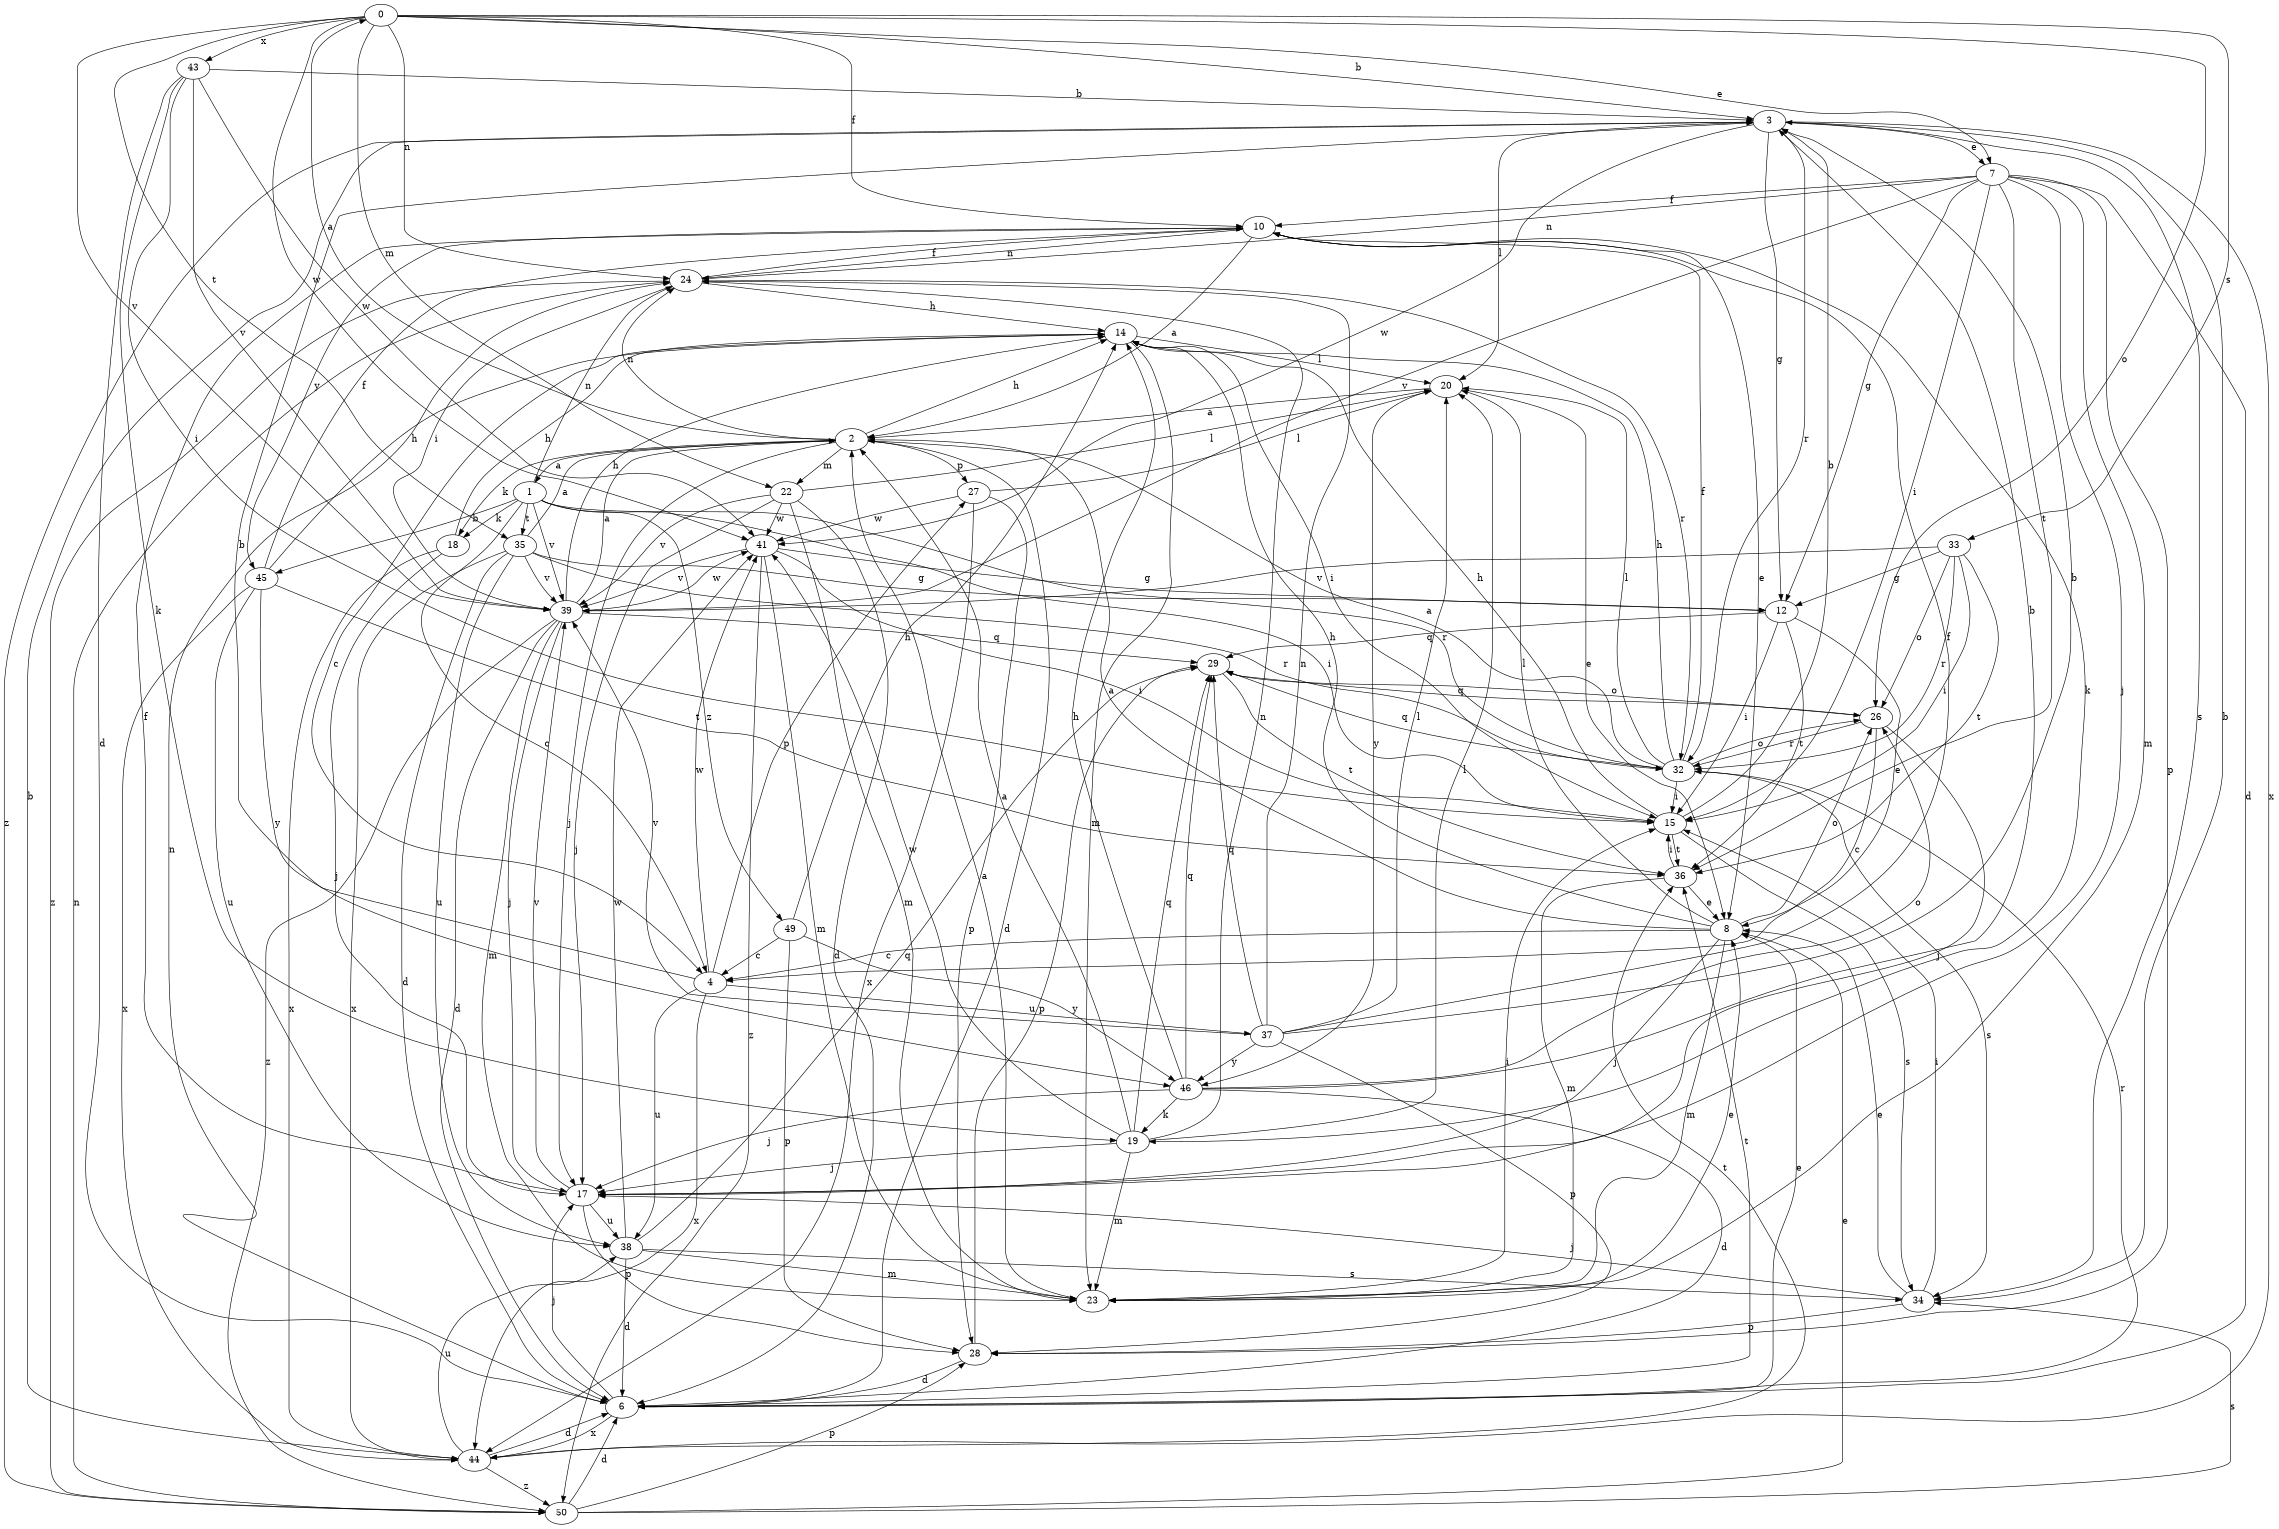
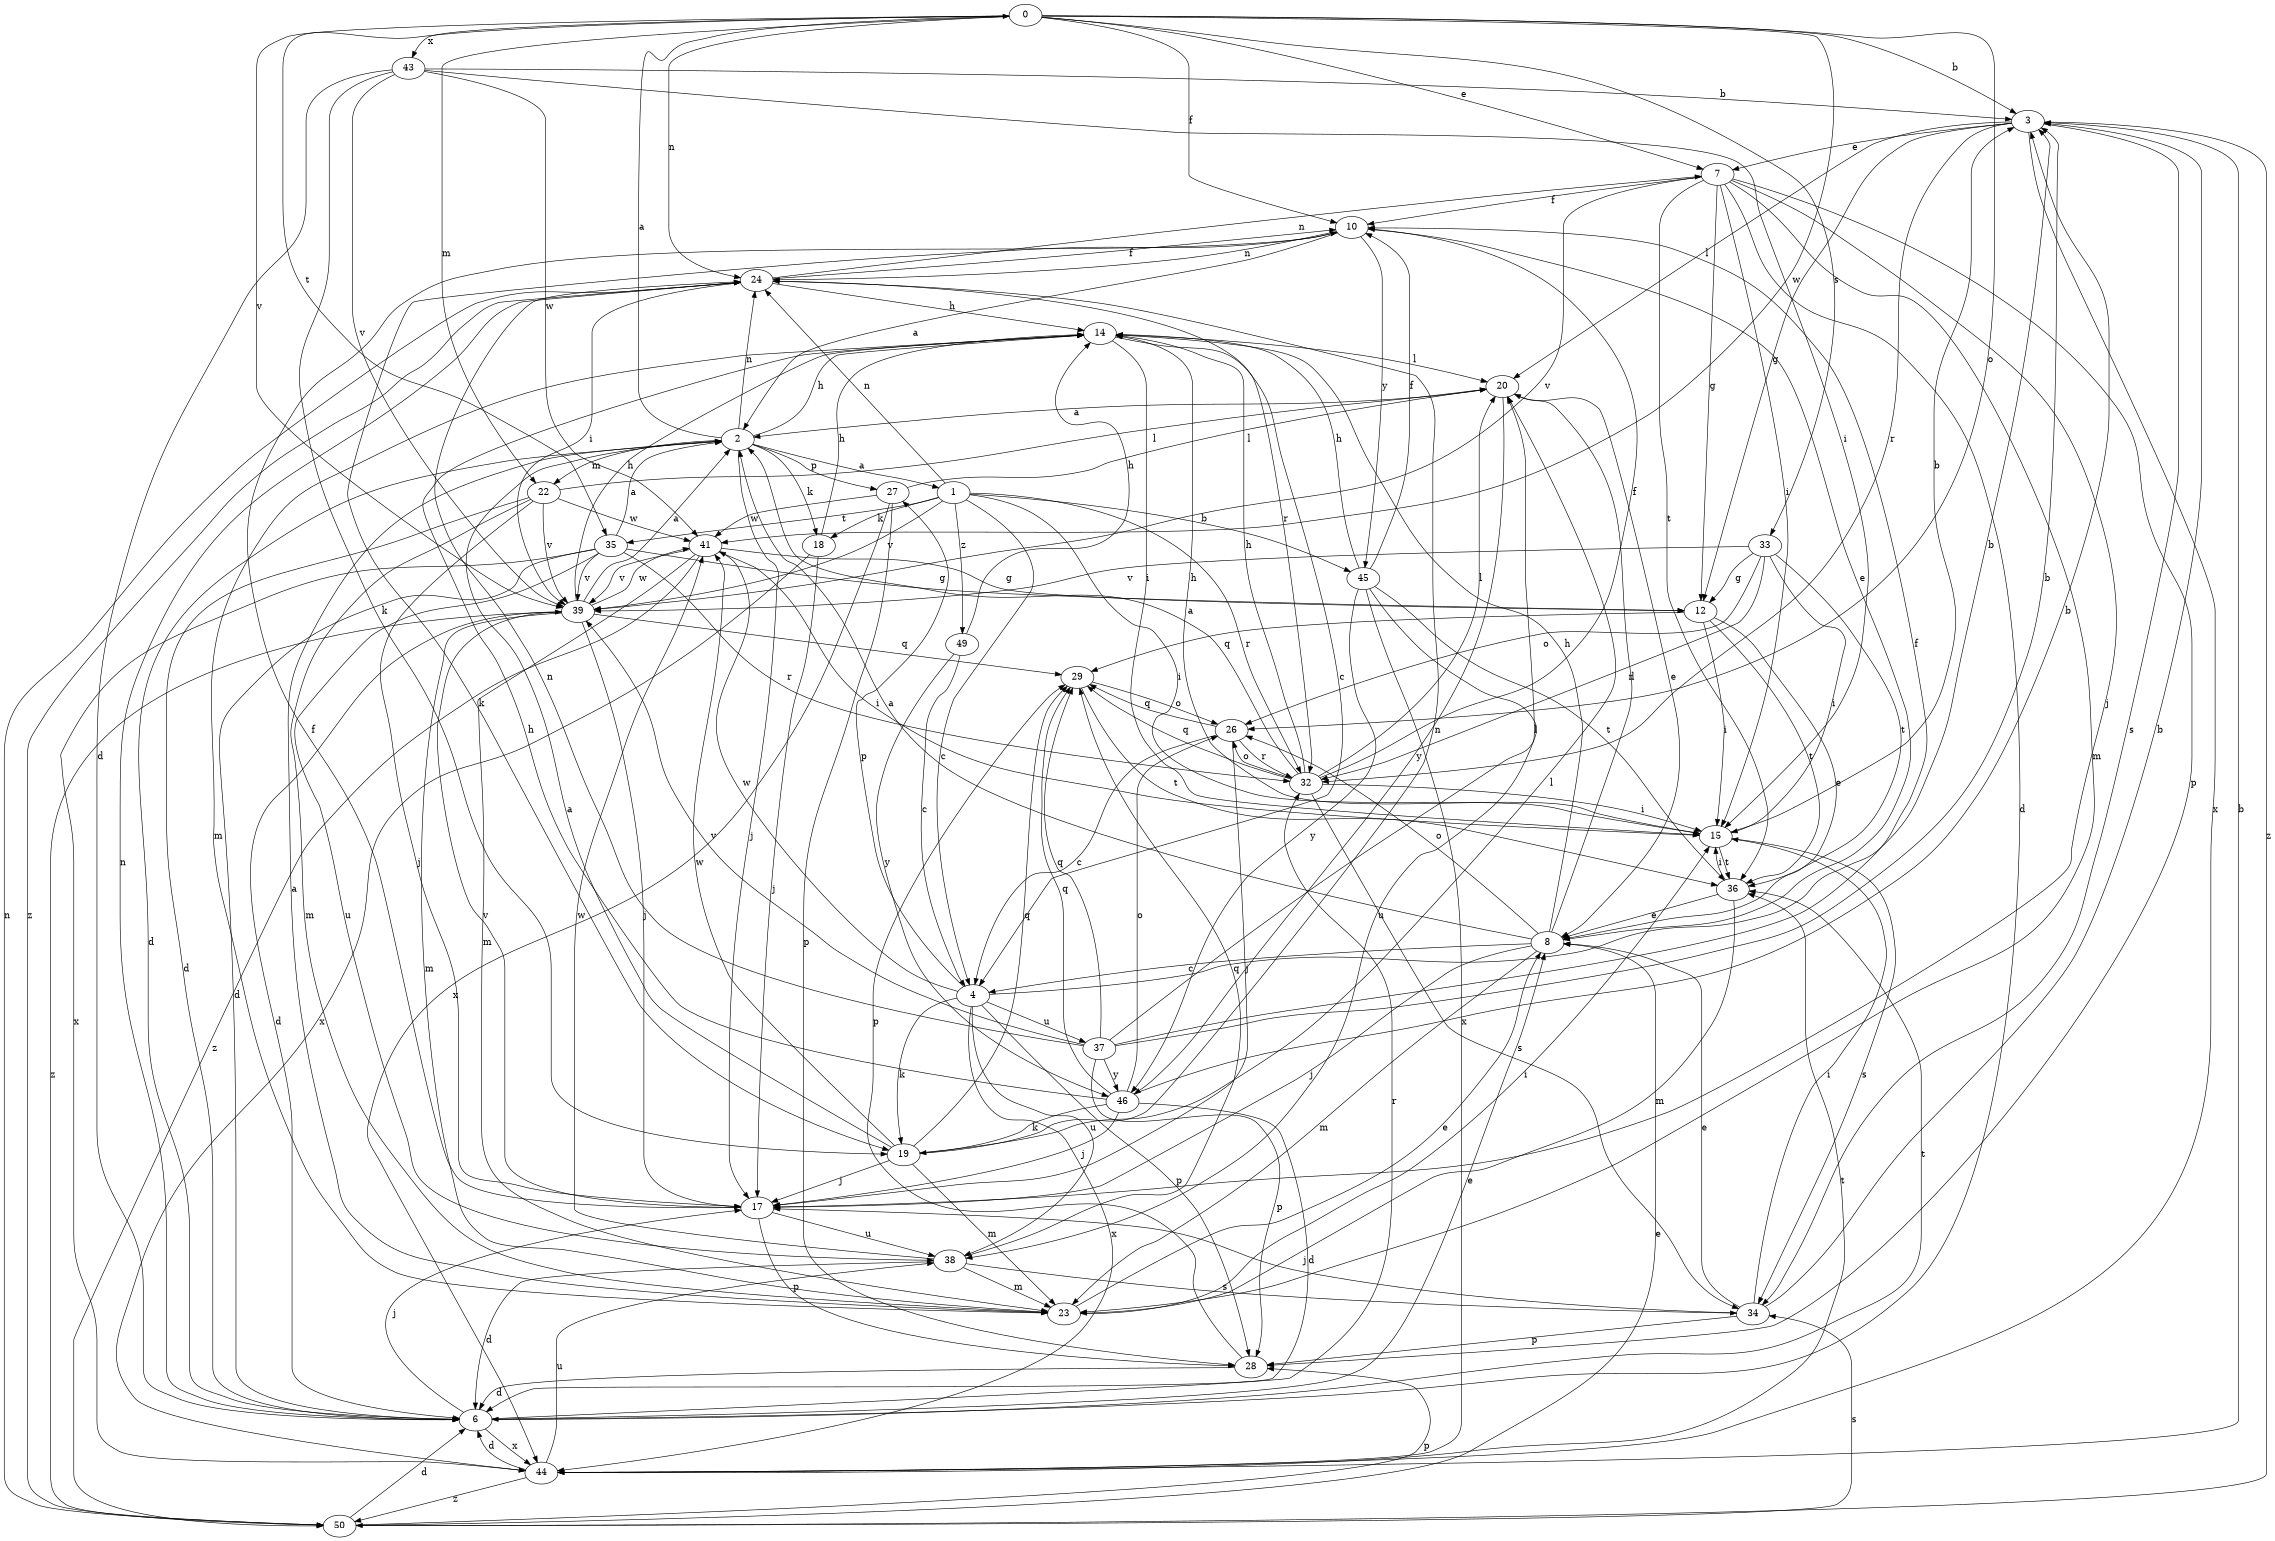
edge "7" -> "24": reversed
edge "3" -> "41": removed, label "w"
edge "4" -> "19": added, label "k"
edge "49" -> "28": now "4" -> "28"
